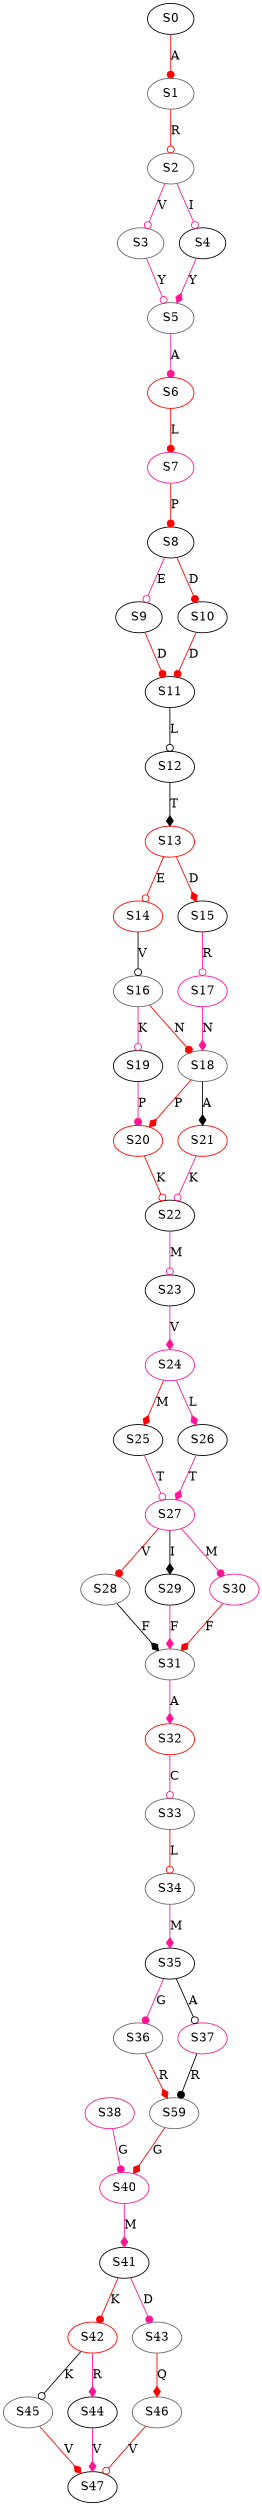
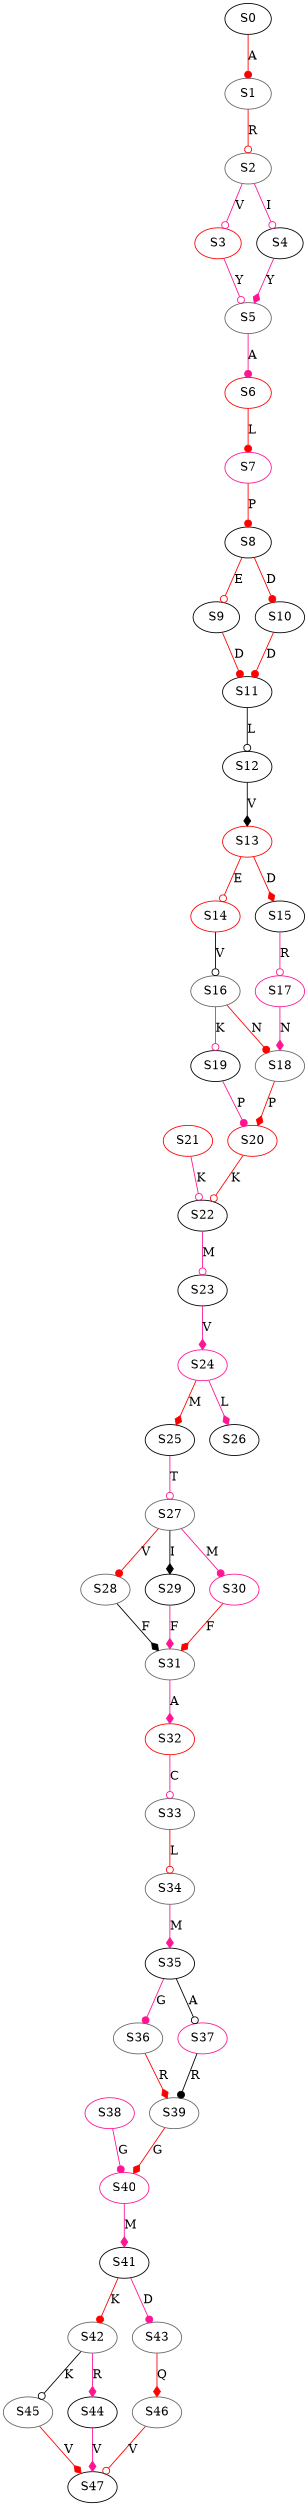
node "S3": color gray40 -> red
edge "S8" -> "S9": color deeppink -> red
edge "S12" -> "S13": label "T" -> "V"
edge "S18" -> "S21": removed, label "A"
edge "S26" -> "S27": removed, label "T"
node "S27": color deeppink -> gray40
node "S59": label "S59" -> "S39"
node "S42": color red -> gray40
